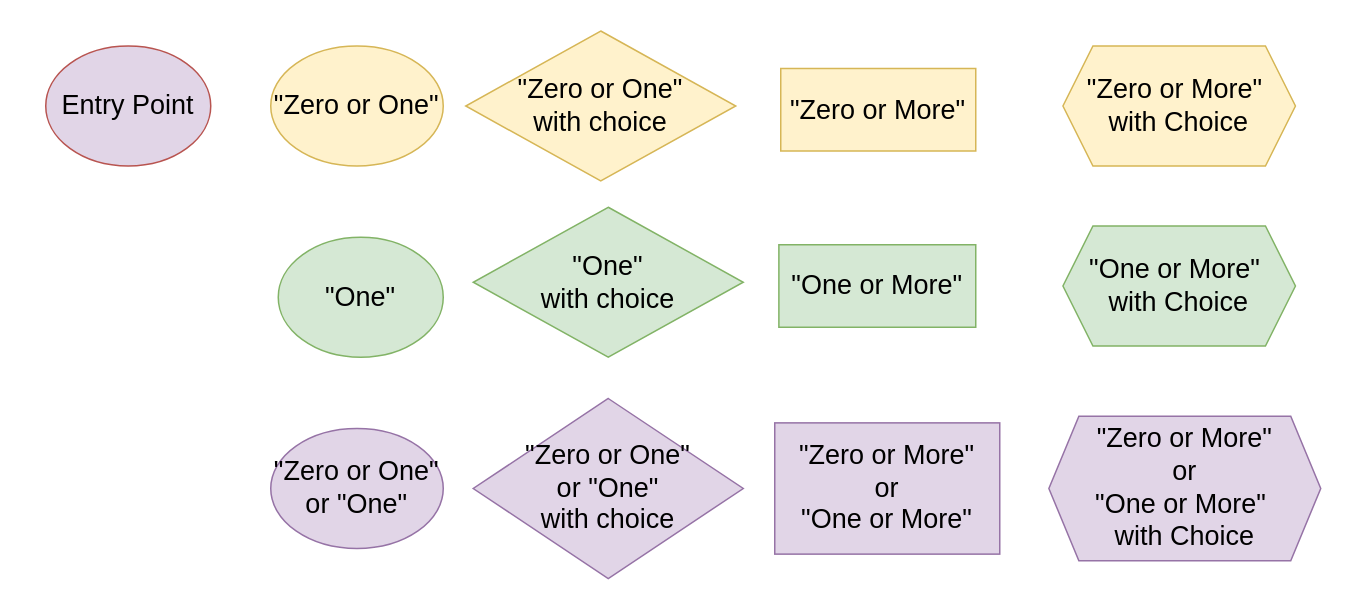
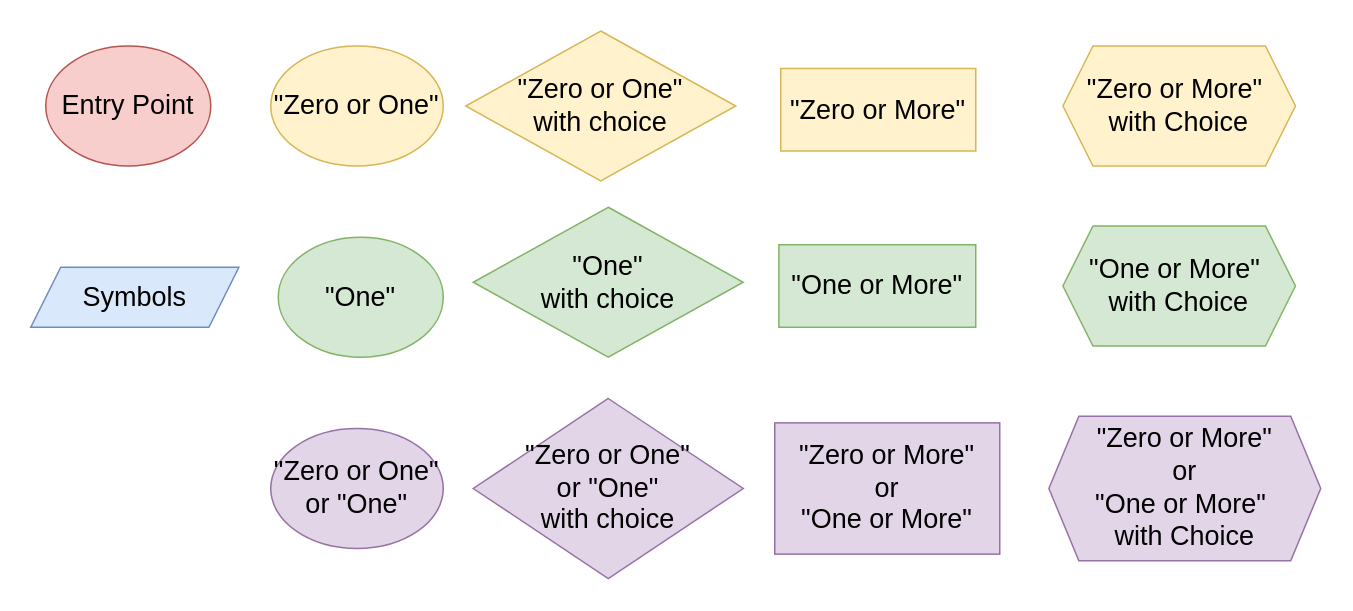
node "Entry Point": fillcolor #e1d5e7 -> #f8cecc
node "Symbols": added
